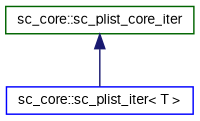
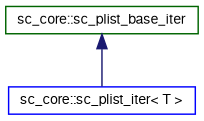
node "sc_core::sc_plist_core_iter": label "sc_core::sc_plist_core_iter" -> "sc_core::sc_plist_base_iter"
